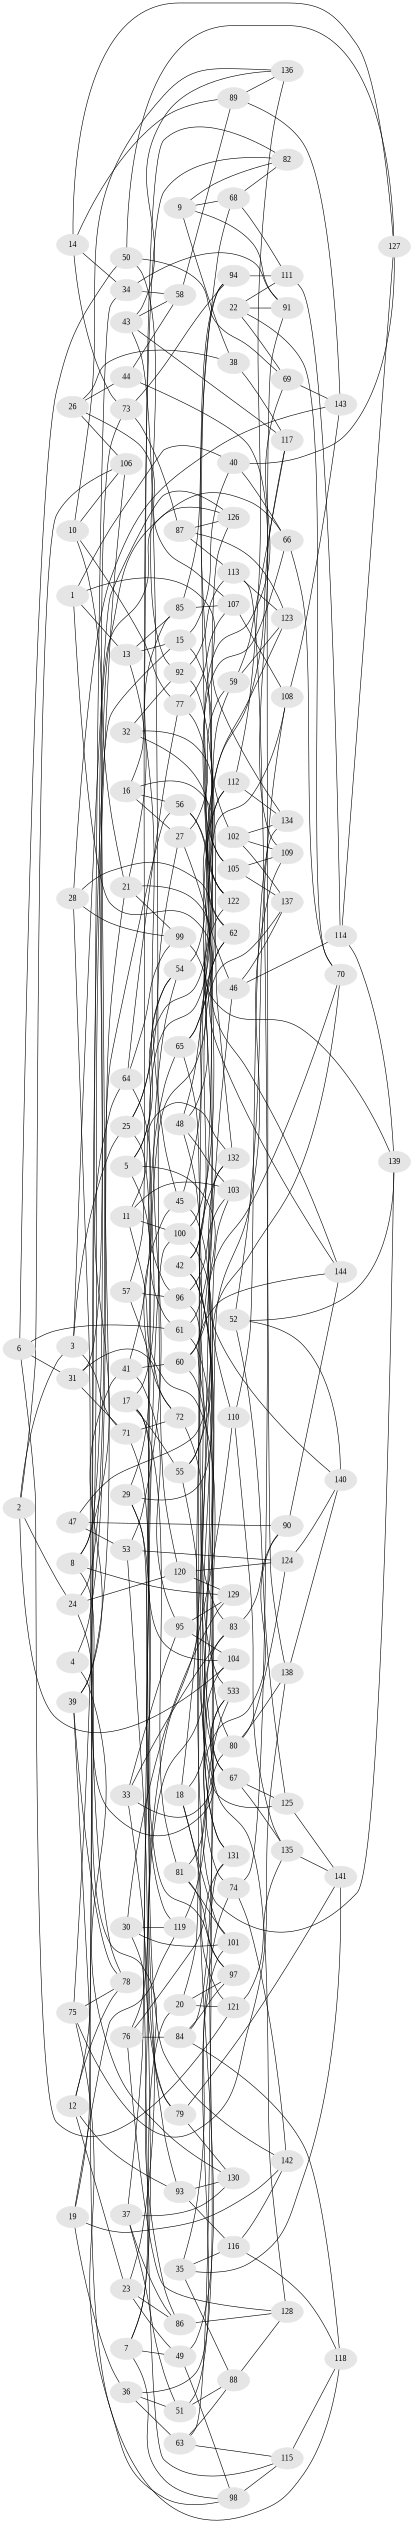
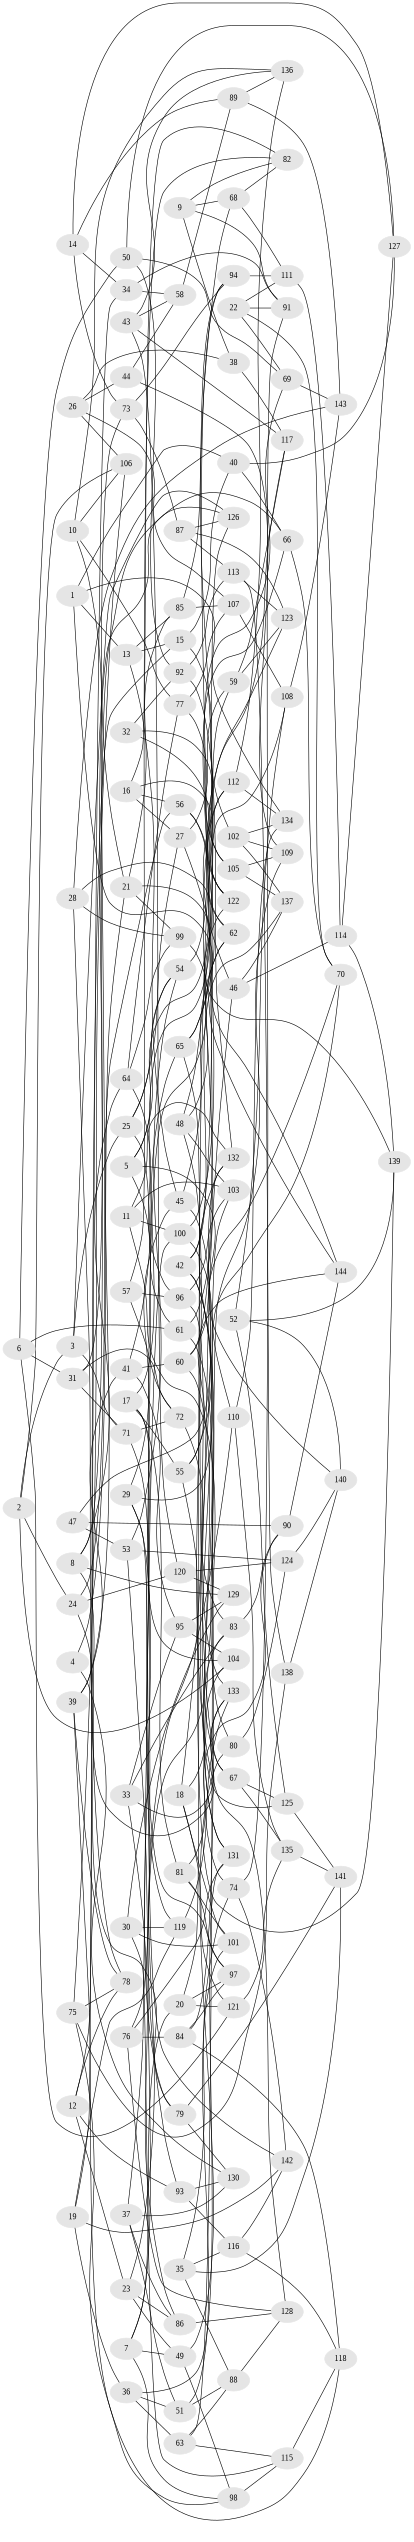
node "533": label "533" -> "133"
edge "138" -- "80": removed
